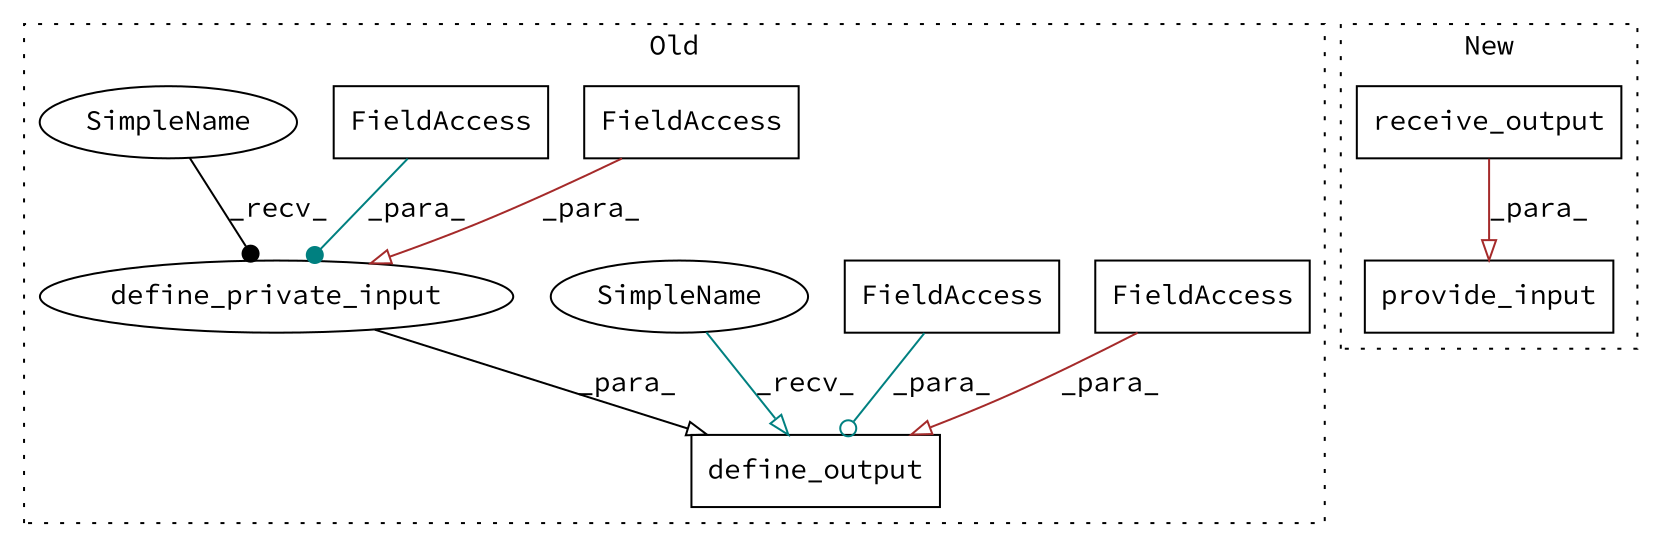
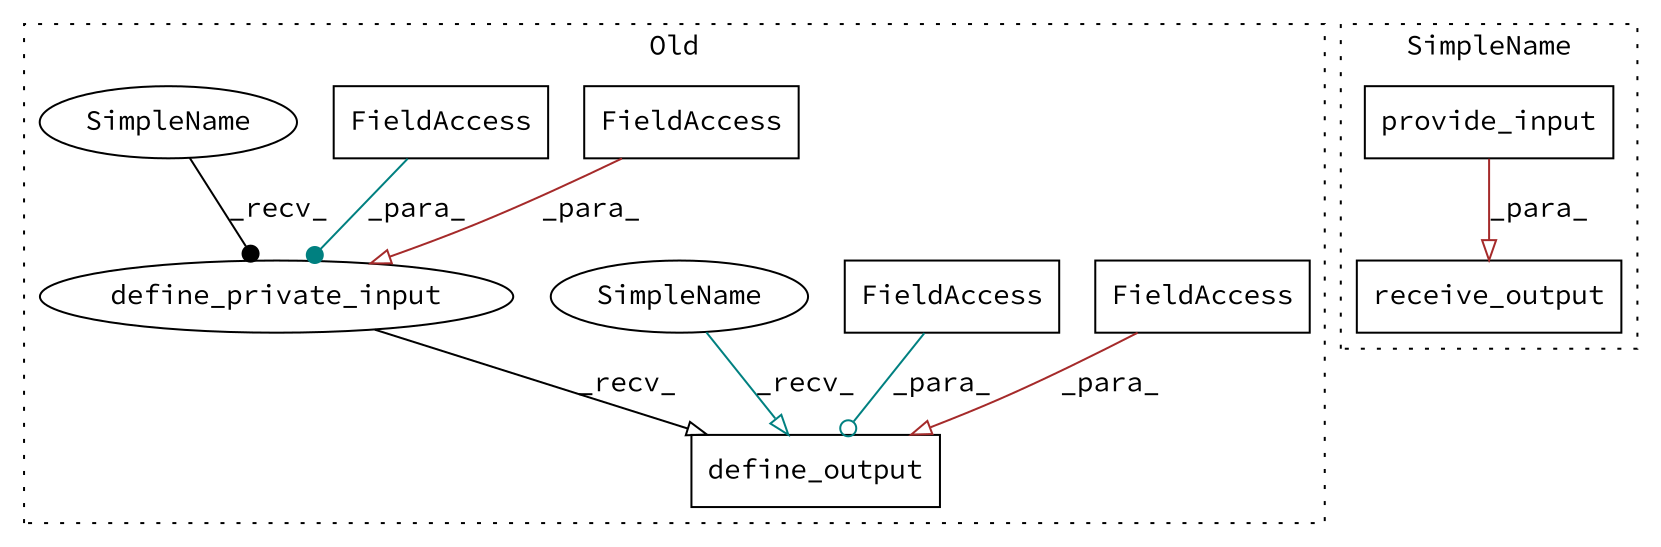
cluster "New": label "New" -> "SimpleName"
edge "receive_output" -> "provide_input": reversed
edge "define_private_input" -> "define_output": label "_para_" -> "_recv_"
